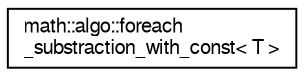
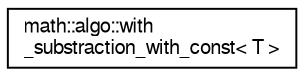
node "math::algo::foreach _substraction_with_const< T >": label "math::algo::foreach _substraction_with_const< T >" -> "math::algo::with _substraction_with_const< T >"
